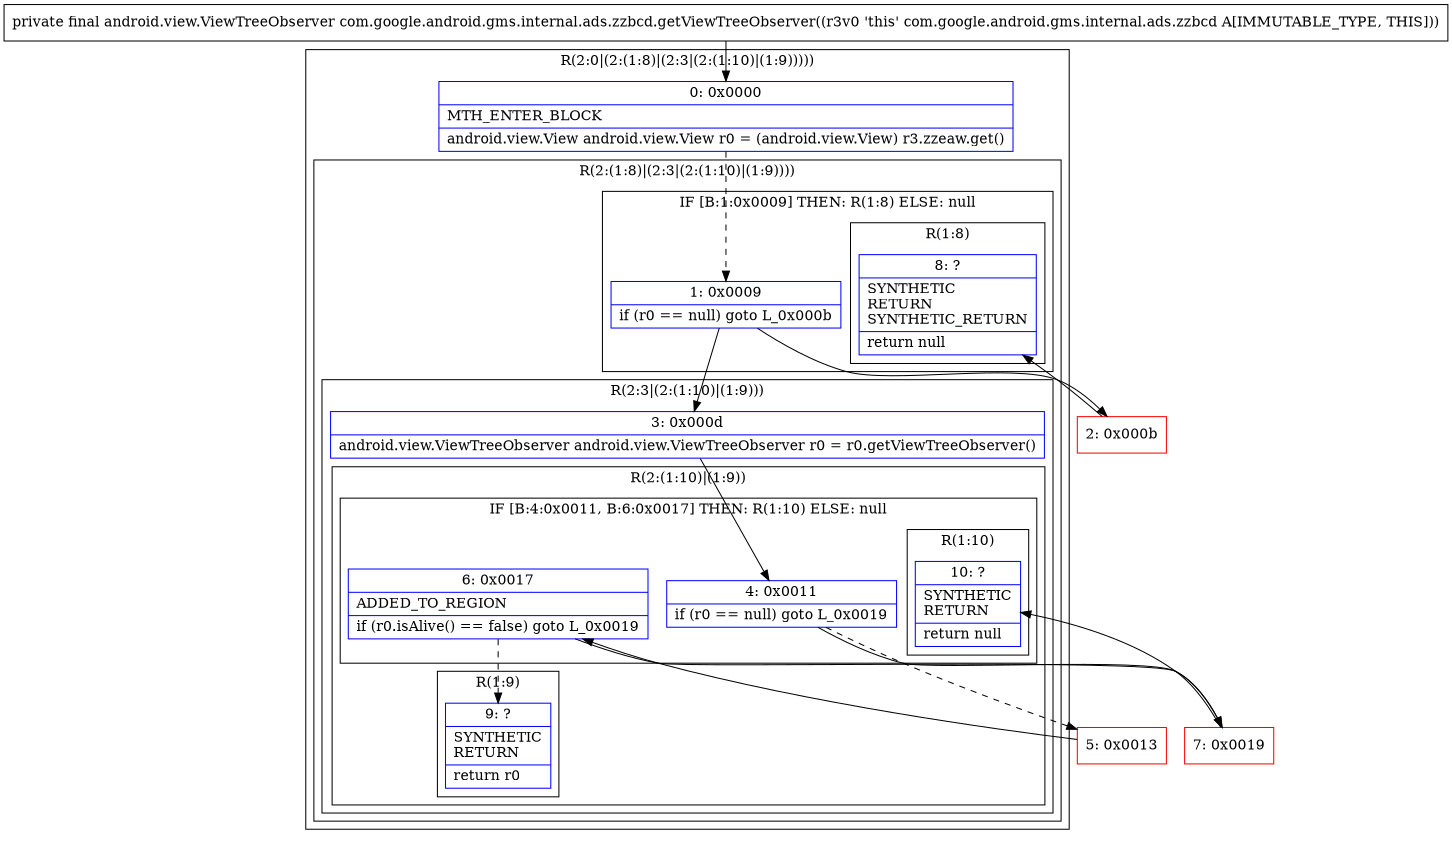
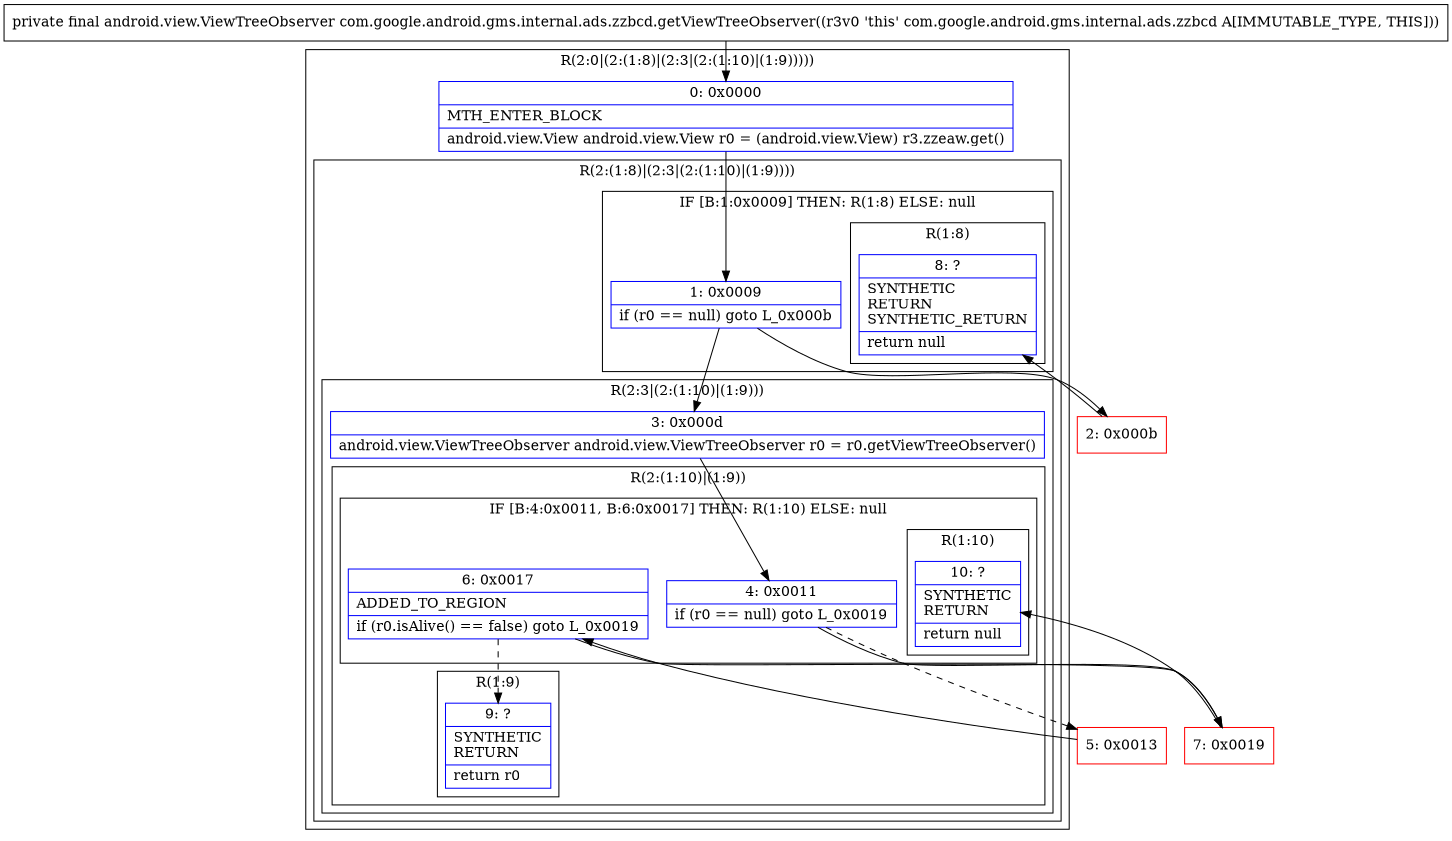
edge "0: 0x0000" -> "1: 0x0009": style dashed -> solid
